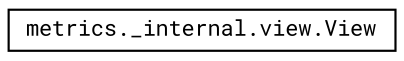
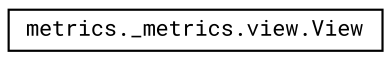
node "metrics._internal.view.View": label "metrics._internal.view.View" -> "metrics._metrics.view.View"
